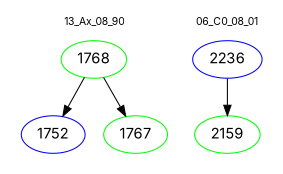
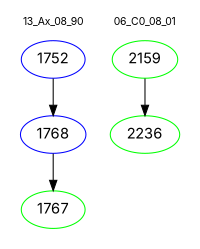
node "1768": color green -> blue
node "2236": color blue -> green
edge "1768" -> "1752": reversed
edge "2236" -> "2159": reversed
